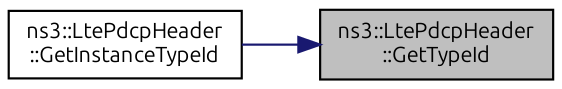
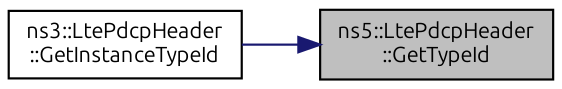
node "ns3::LtePdcpHeader ::GetTypeId": label "ns3::LtePdcpHeader ::GetTypeId" -> "ns5::LtePdcpHeader ::GetTypeId"
